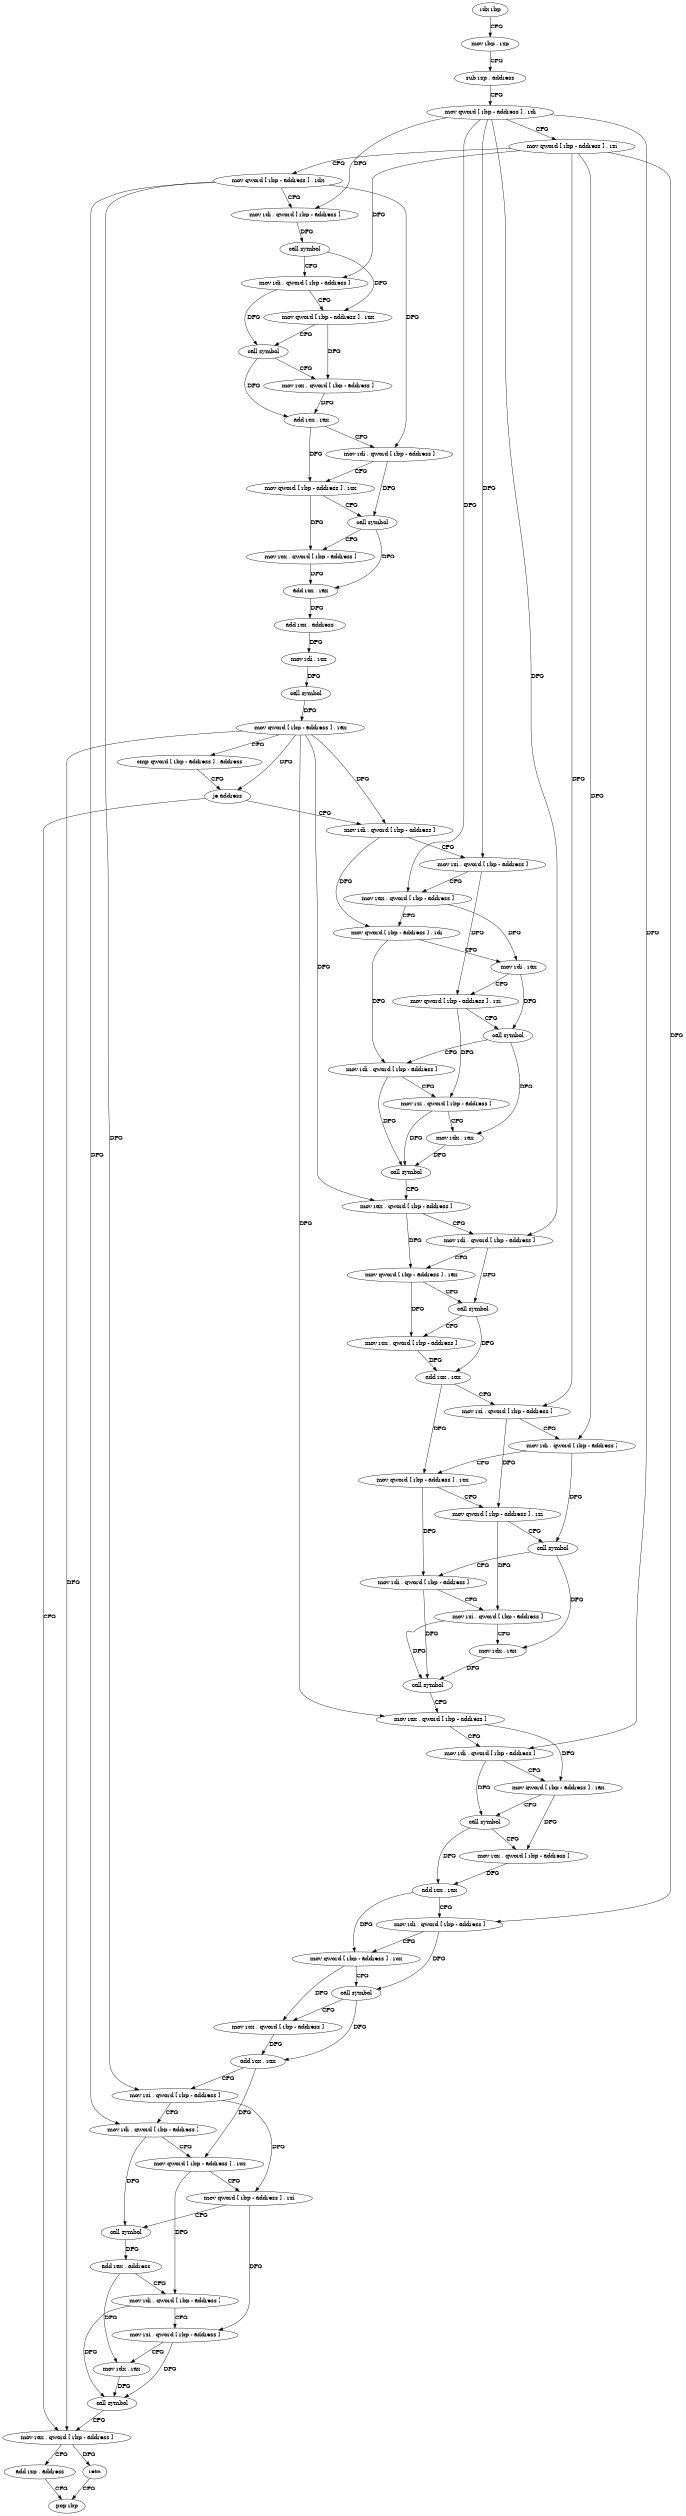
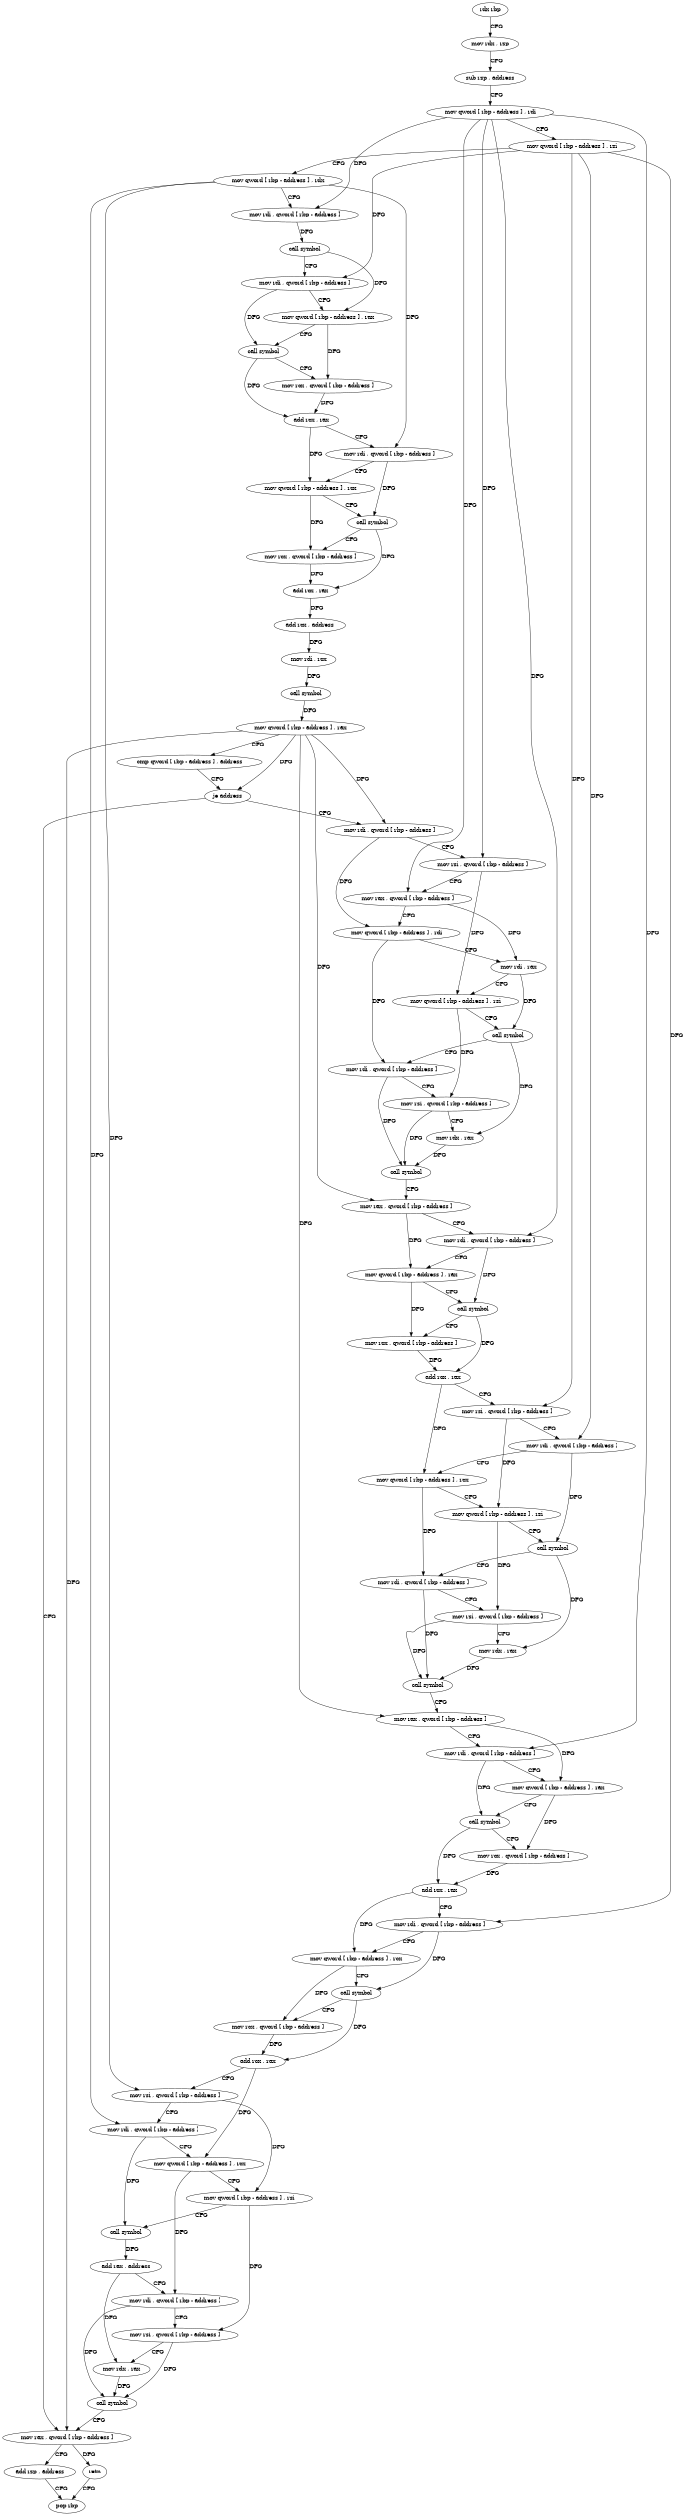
node "mov rbp , rsp": label "mov rbp , rsp" -> "mov rdx , rsp"
